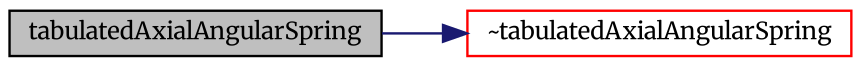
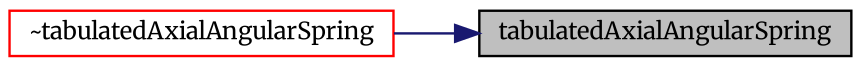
edge "tabulatedAxialAngularSpring" -> "~tabulatedAxialAngularSpring": reversed
